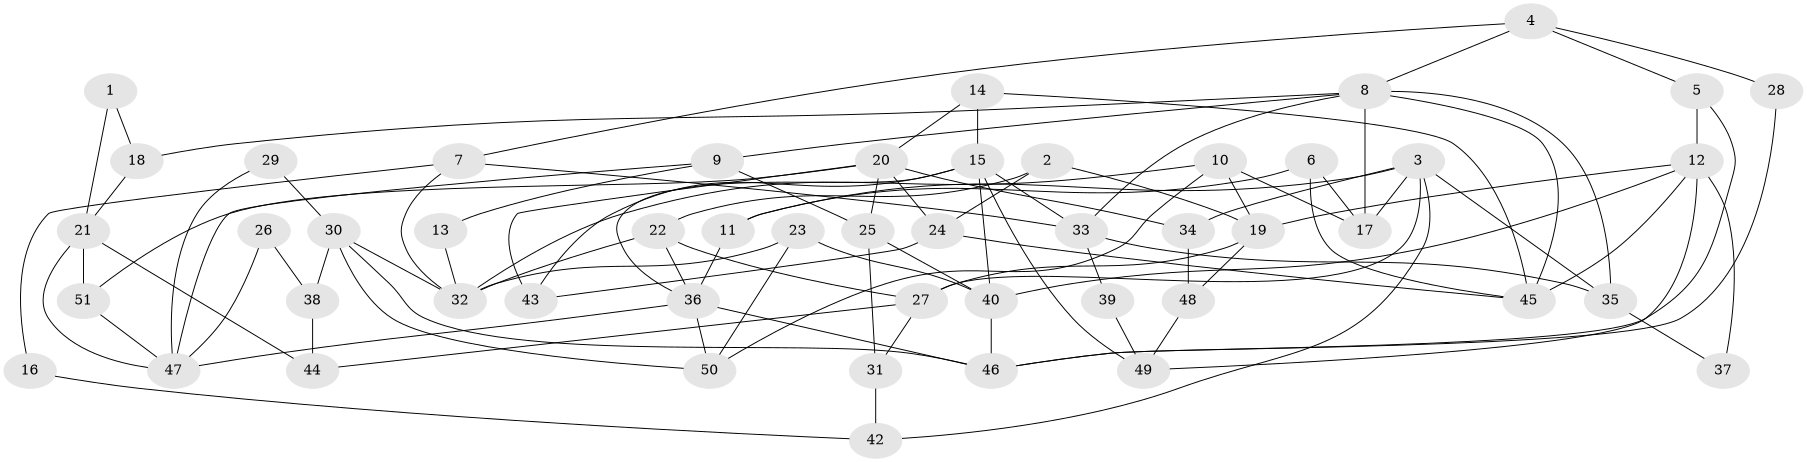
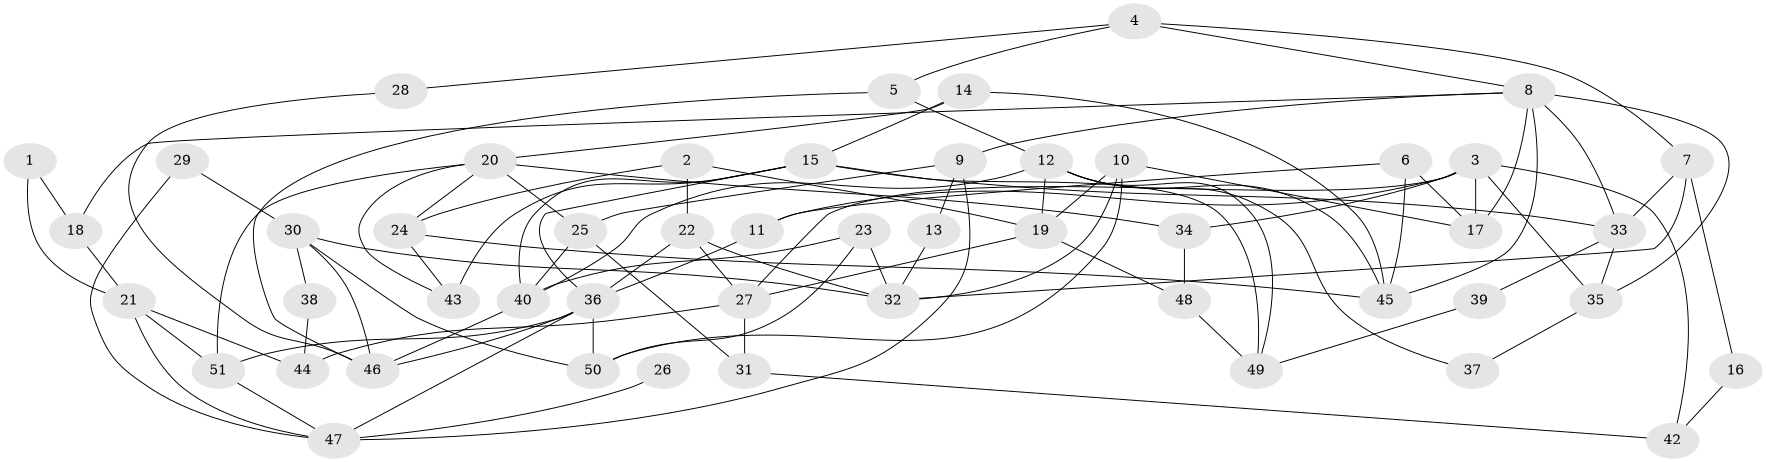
edge "26" -- "38": removed
edge "36" -- "51": added
